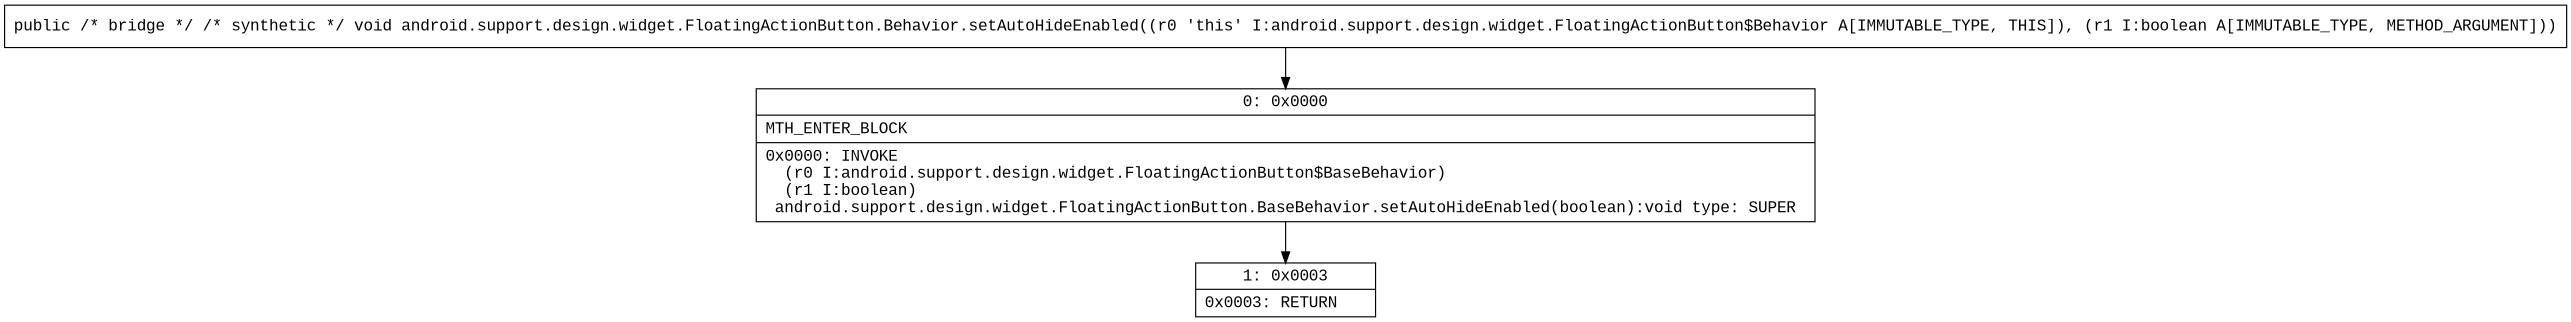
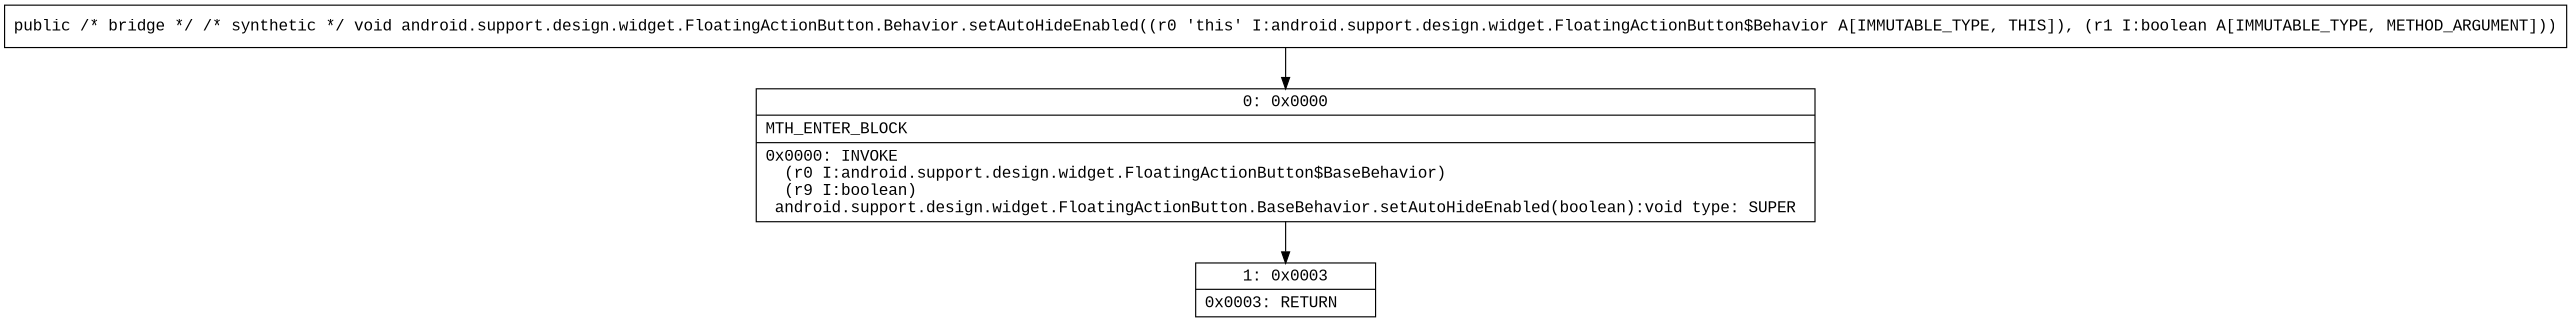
node "0: 0x0000": text "(r1 I:boolean)" -> "(r9 I:boolean)"
